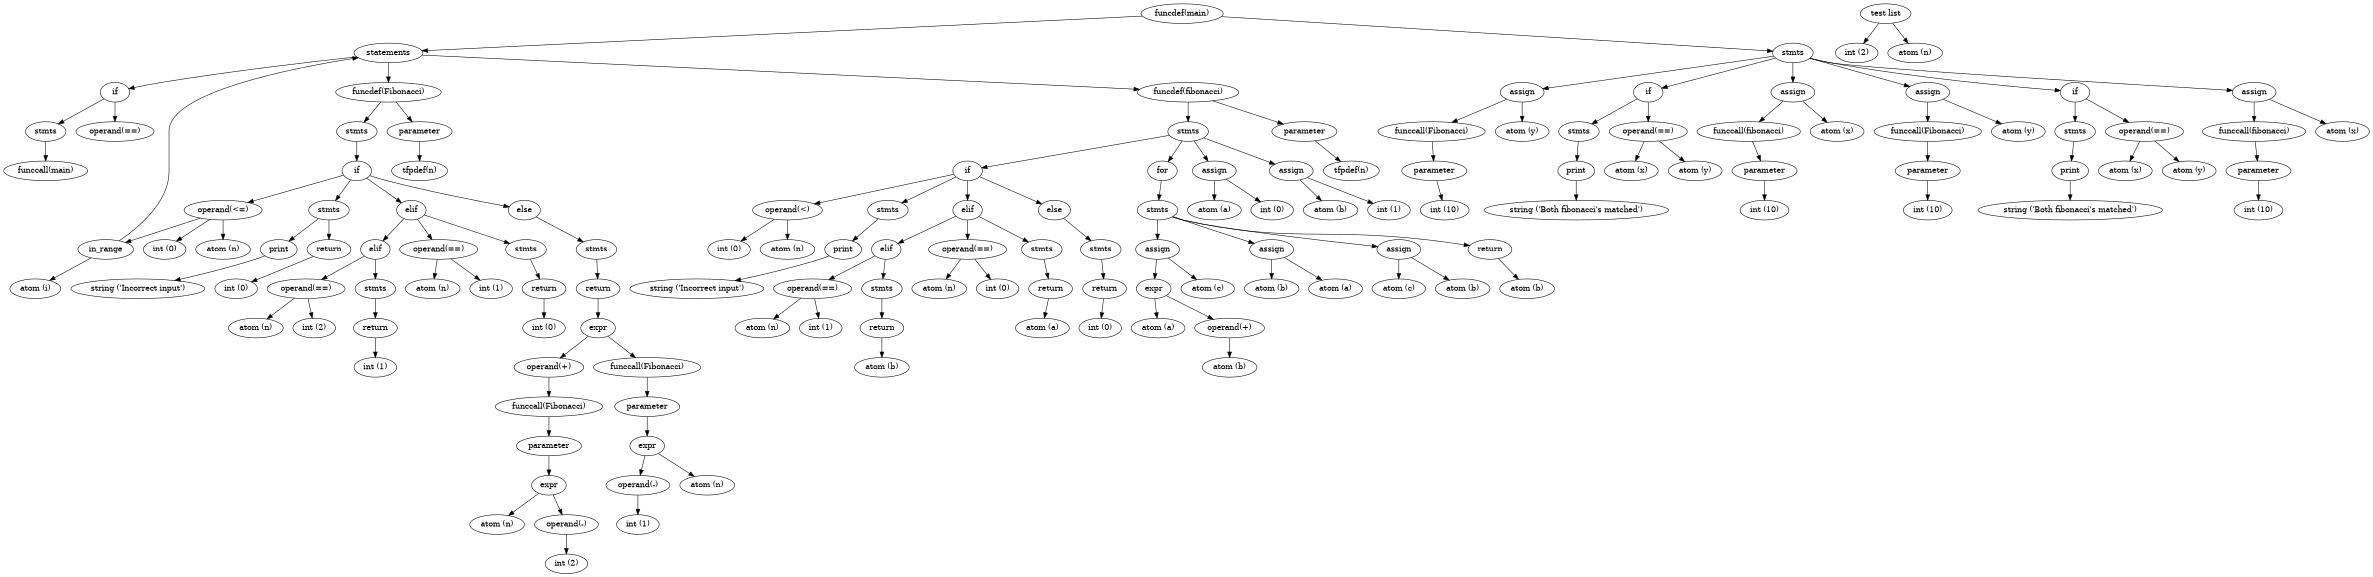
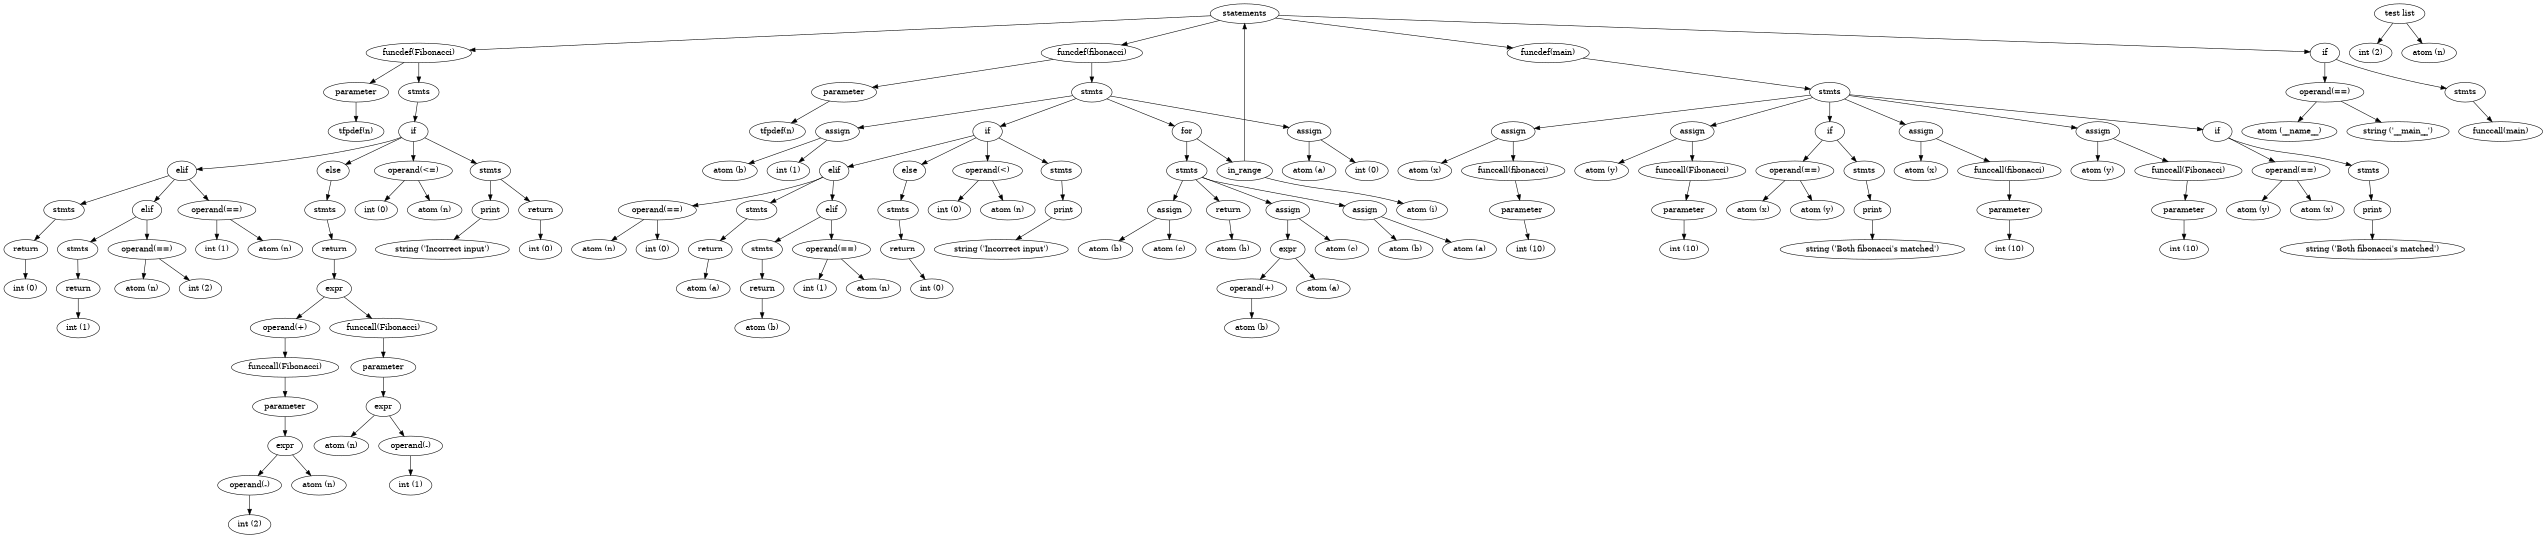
edge "funcdef(main)" -> "statements": reversed
node "atom (__name__)": added
node "string ('__main__')": added
edge "operand(<=)" -> "in_range": now "for" -> "in_range"
